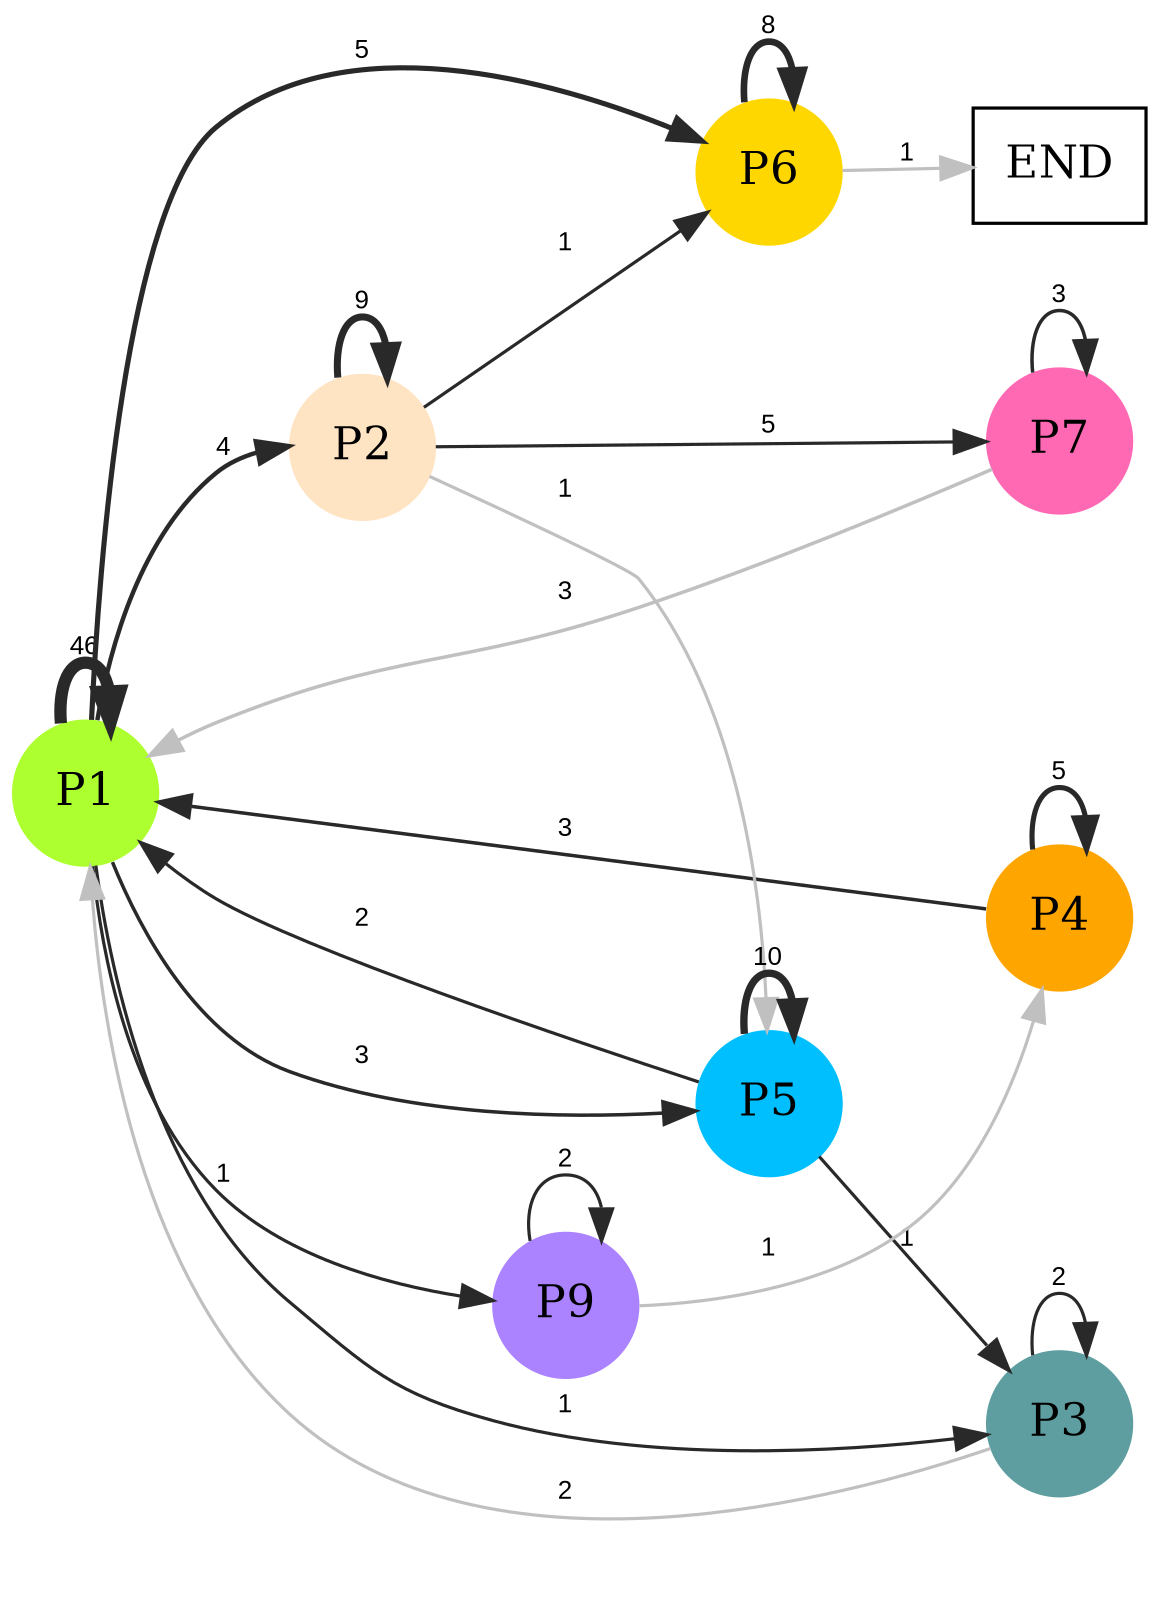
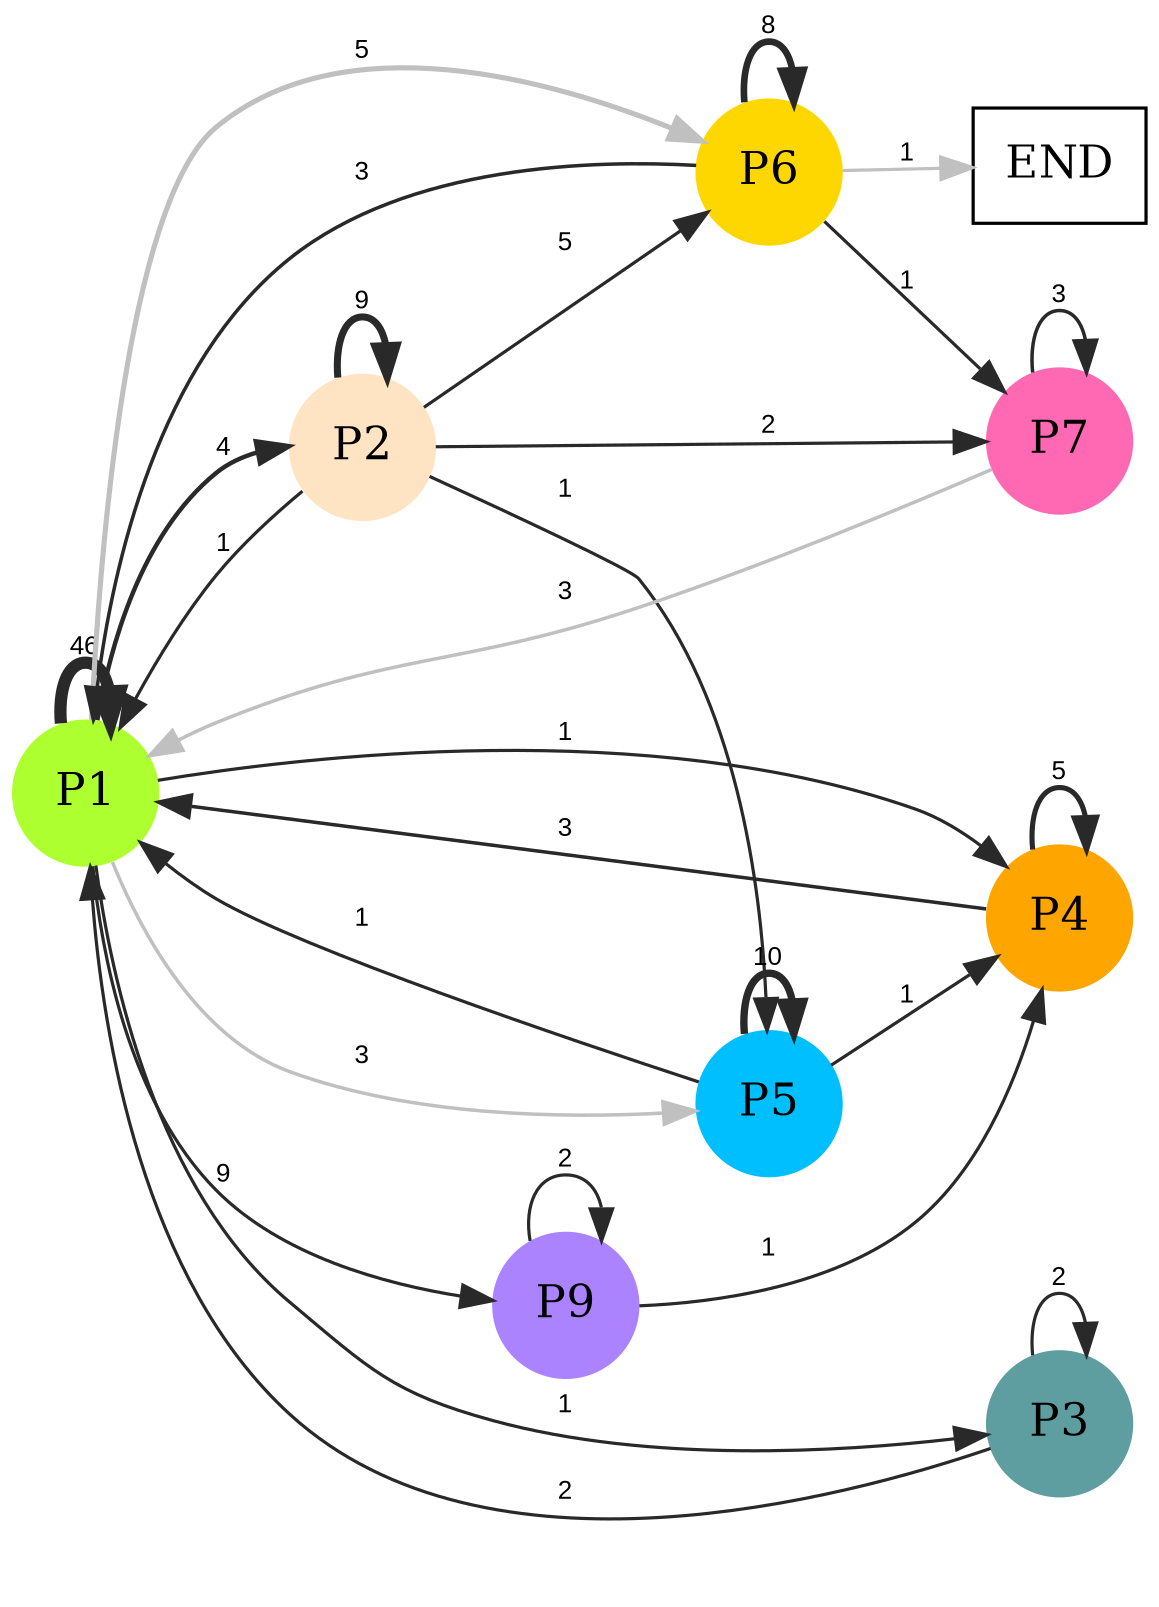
edge "P1" -> "P6": color grey16 -> grey
edge "P2" -> "P6": label "1" -> "5"
edge "P6" -> "P1": added, label "3"
edge "P6" -> "P7": added, label "1"
edge "P2" -> "P7": label "5" -> "2"
edge "P2" -> "P1": added, label "1"
edge "P2" -> "P5": color grey -> grey16
edge "P1" -> "P4": added, label "1"
edge "P5" -> "P1": label "2" -> "1"
edge "P1" -> "P5": color grey16 -> grey
edge "P1" -> "P9": label "1" -> "9"
edge "P9" -> "P4": color grey -> grey16
edge "P5" -> "P3": now "P5" -> "P4"
edge "P3" -> "P1": color grey -> grey16
